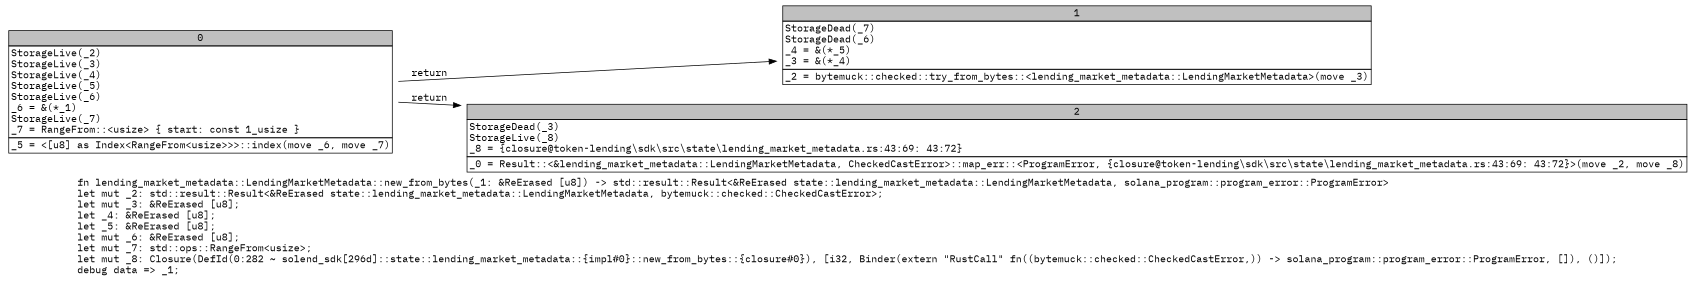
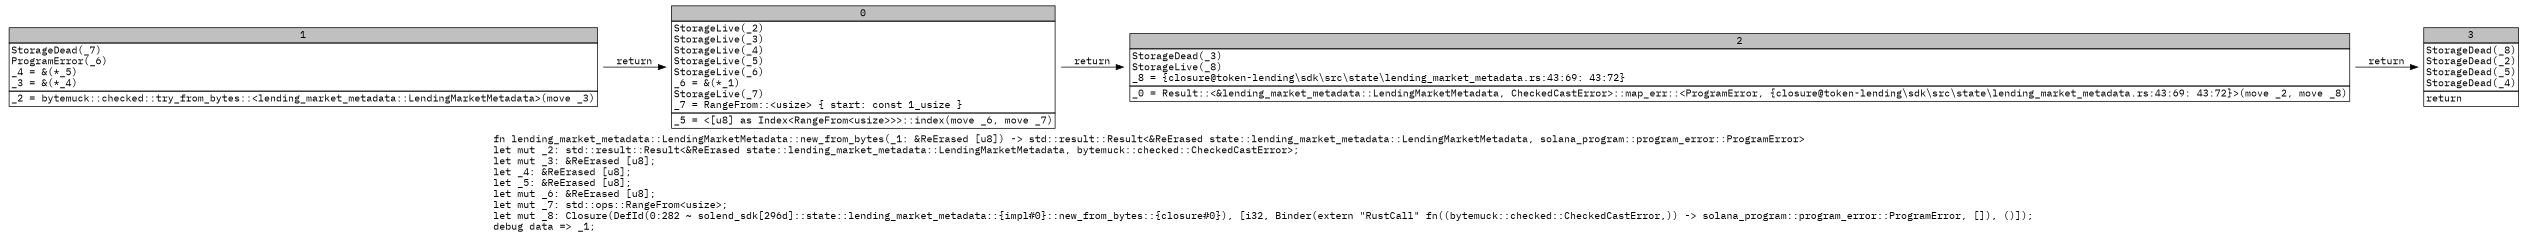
node "1": text "StorageDead(_6)" -> "ProgramError(_6)"
node "3": added
edge "0" -> "1": reversed
